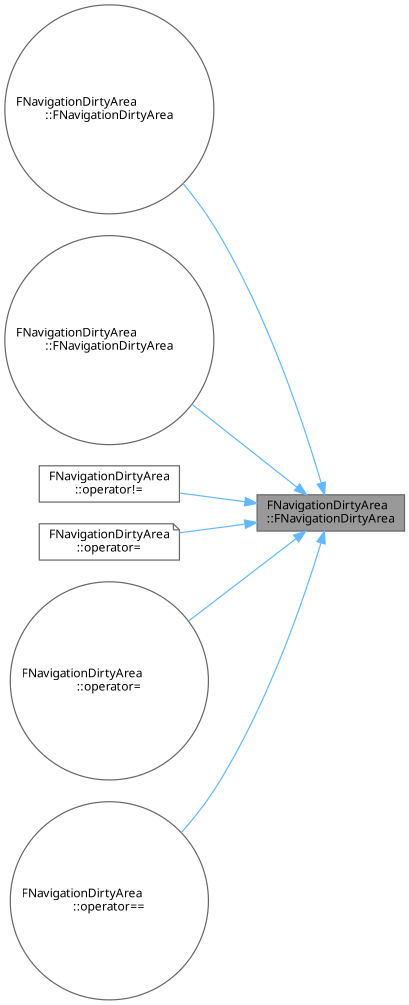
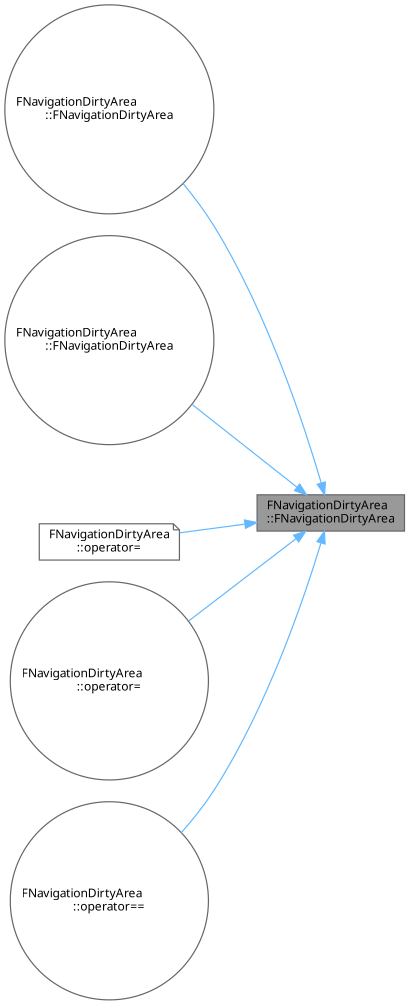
node "FNavigationDirtyArea ::operator!=": removed
